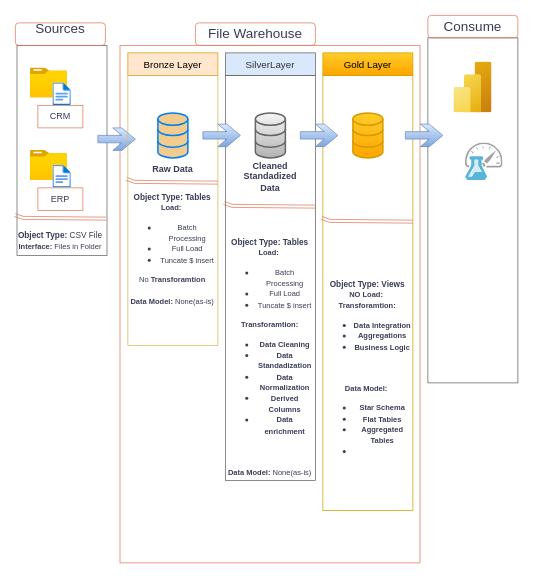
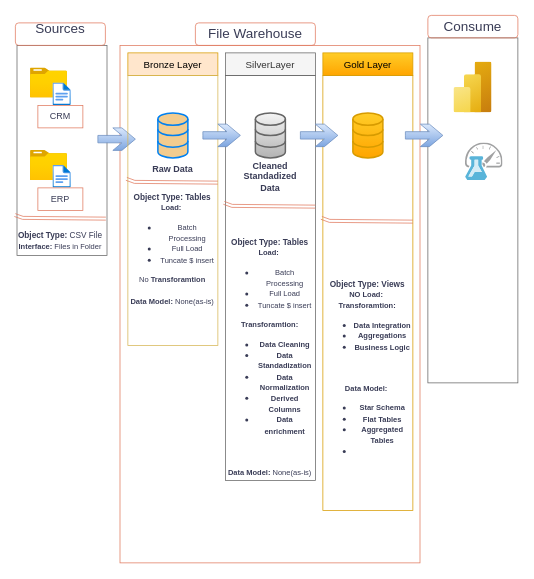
node "SilverLayer": fillcolor #dae8fc -> #f5f5f5
